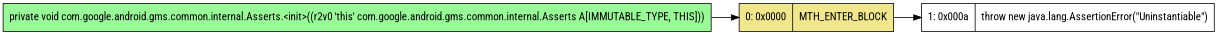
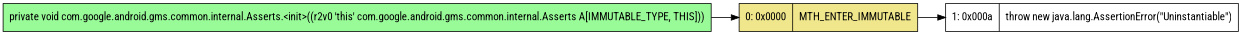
node "0: 0x0000": text "MTH_ENTER_BLOCK" -> "MTH_ENTER_IMMUTABLE"
